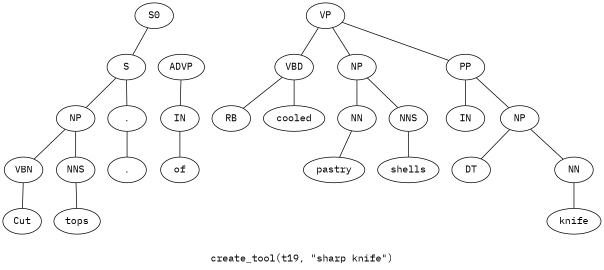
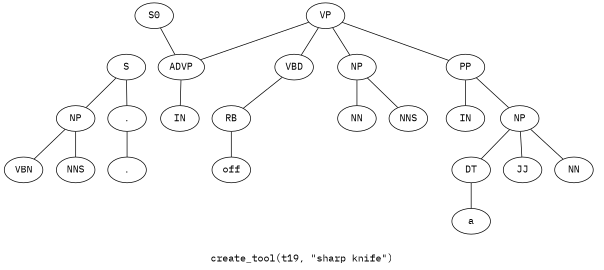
edge "S0" -- "S": now "S0" -- "ADVP"
edge "VP" -- "ADVP": added
node "cooled": removed
node "of": removed
node "off": added
node "pastry": removed
node "shells": removed
node "JJ": added
node "Cut": removed
node "tops": removed
node "a": added
node "knife": removed
